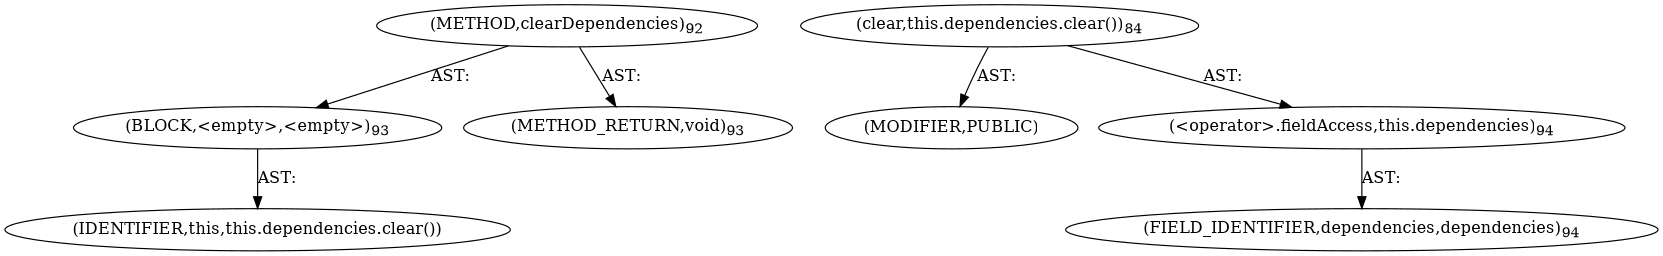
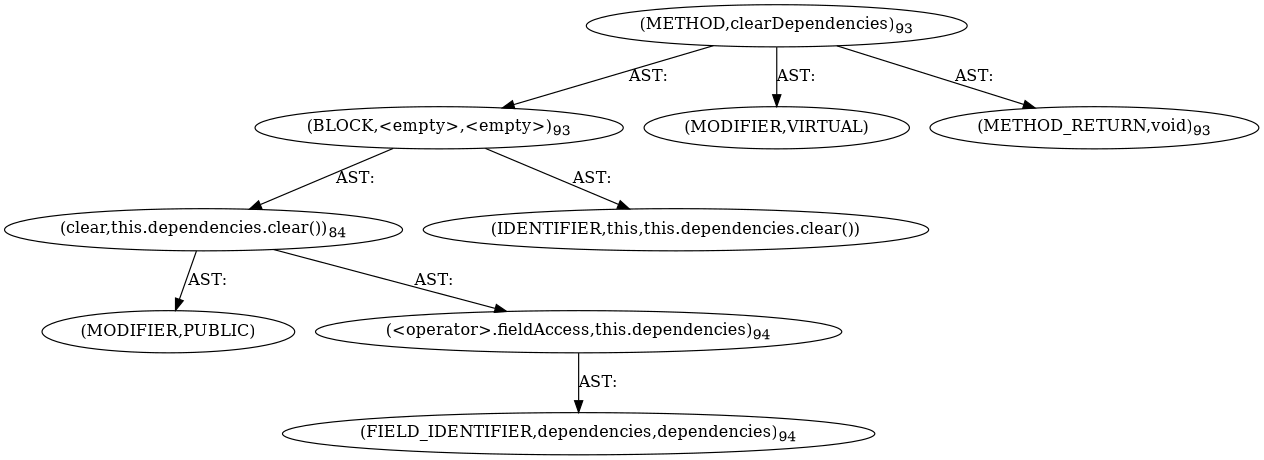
node "(METHOD,clearDependencies)": text "92" -> "93"
node "(MODIFIER,VIRTUAL)": added
edge "(BLOCK,<empty>,<empty>)" -> "(clear,this.dependencies.clear())": added, label "AST:"
